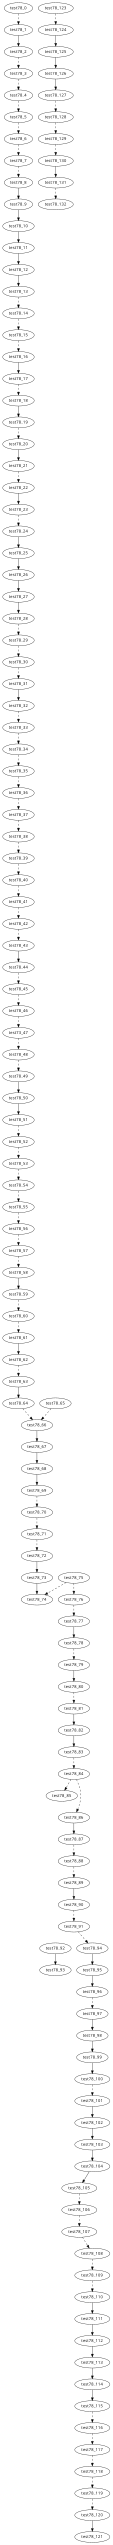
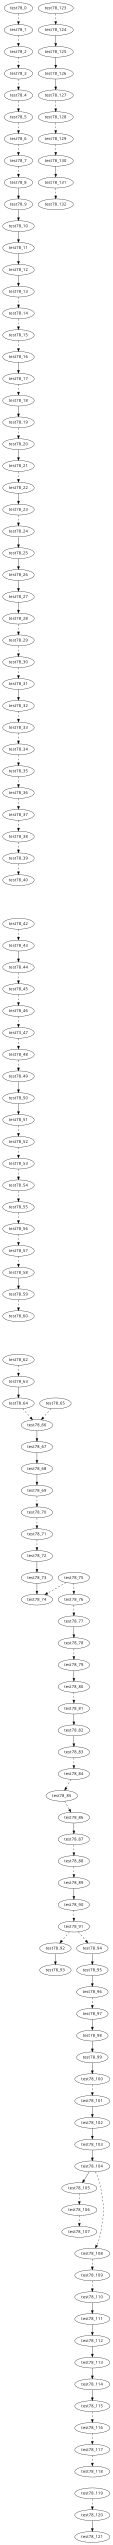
edge "test78_1" -> "test78_2": style solid -> dashed
node "test78_41": removed
node "test78_61": removed
edge "test78_84" -> "test78_86": now "test78_85" -> "test78_86"
edge "test78_91" -> "test78_92": added
edge "test78_107" -> "test78_108": now "test78_104" -> "test78_108"
edge "test78_118" -> "test78_119": removed
